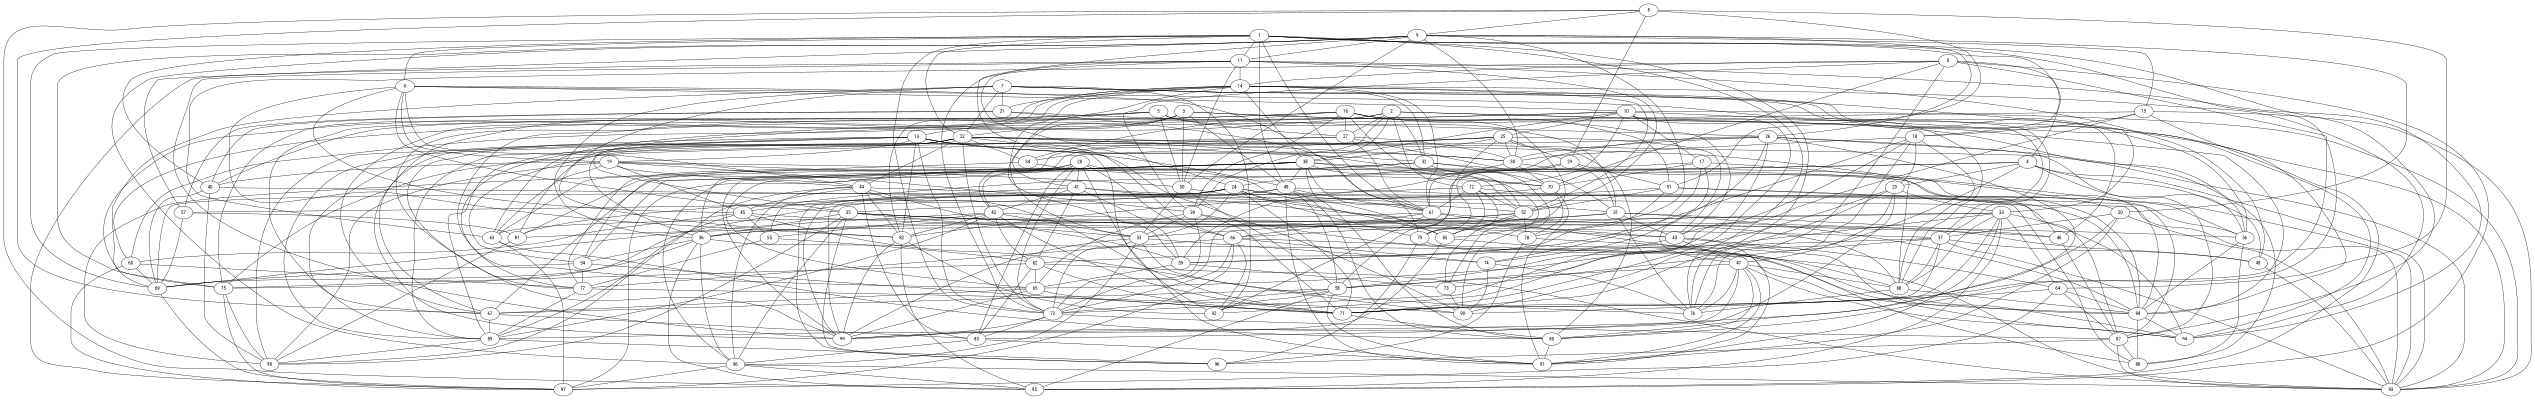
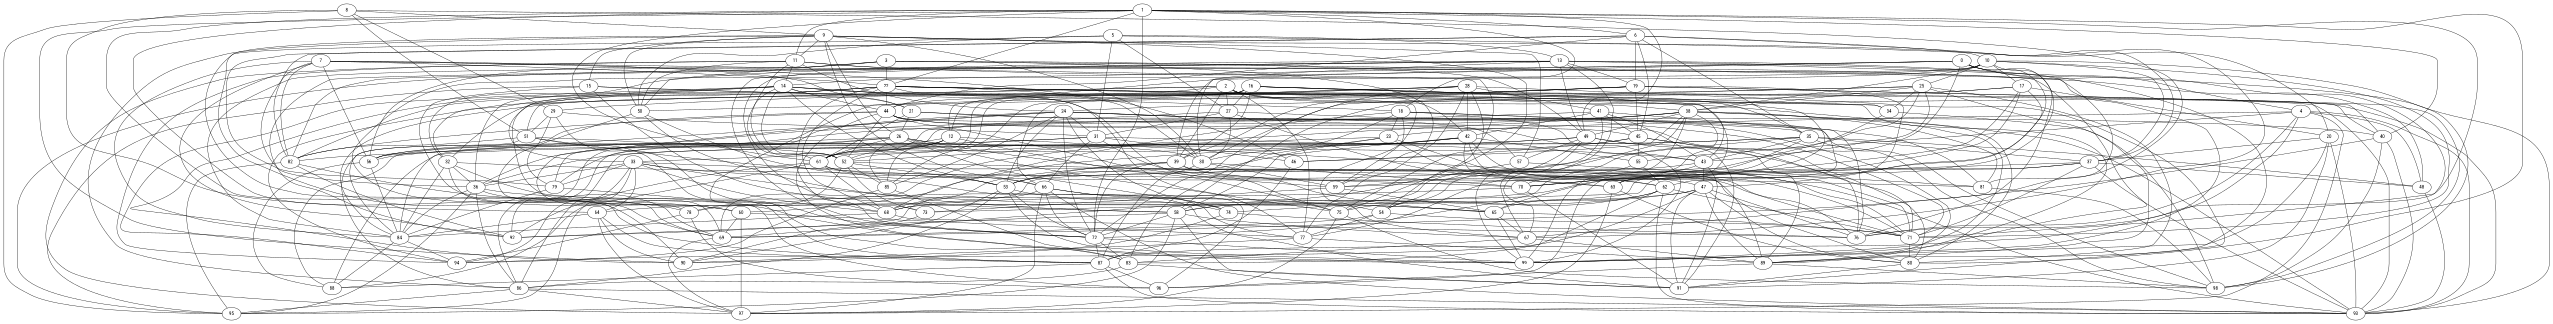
edge "11" -- "72": now "24" -- "72"
edge "14" -- "41": now "14" -- "44"
edge "70" -- "35": now "18" -- "35"
edge "25" -- "58": now "17" -- "58"
